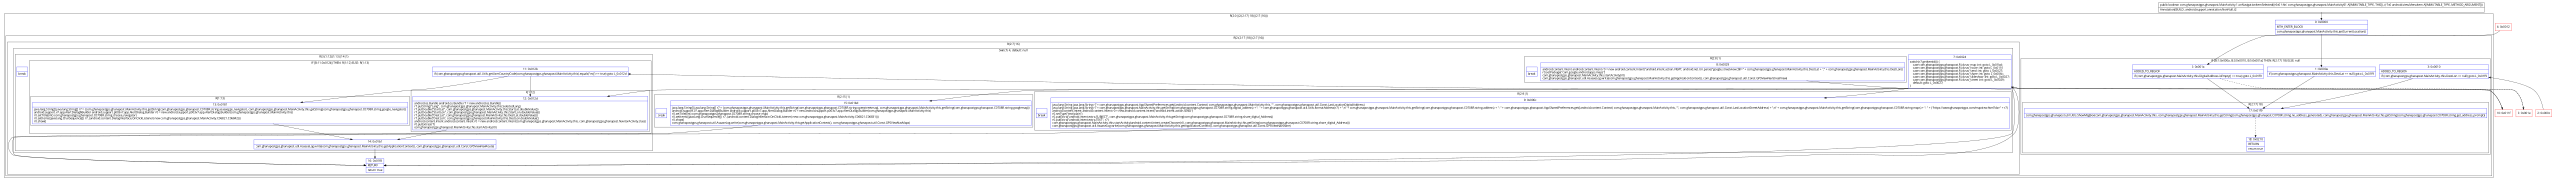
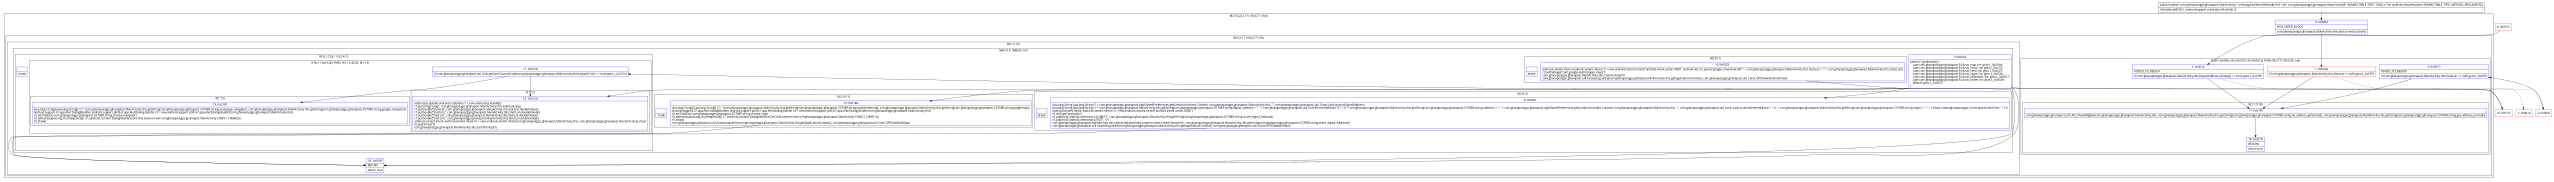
node "1: 0x000a": color blue -> red
edge "6: 0x001e" -> "7: 0x0024": removed
edge "1: 0x000a" -> "2: 0x000c": added
edge "17: 0x01f9" -> "18: 0x0210": style dashed -> solid
node "14: 0x01b1": removed
